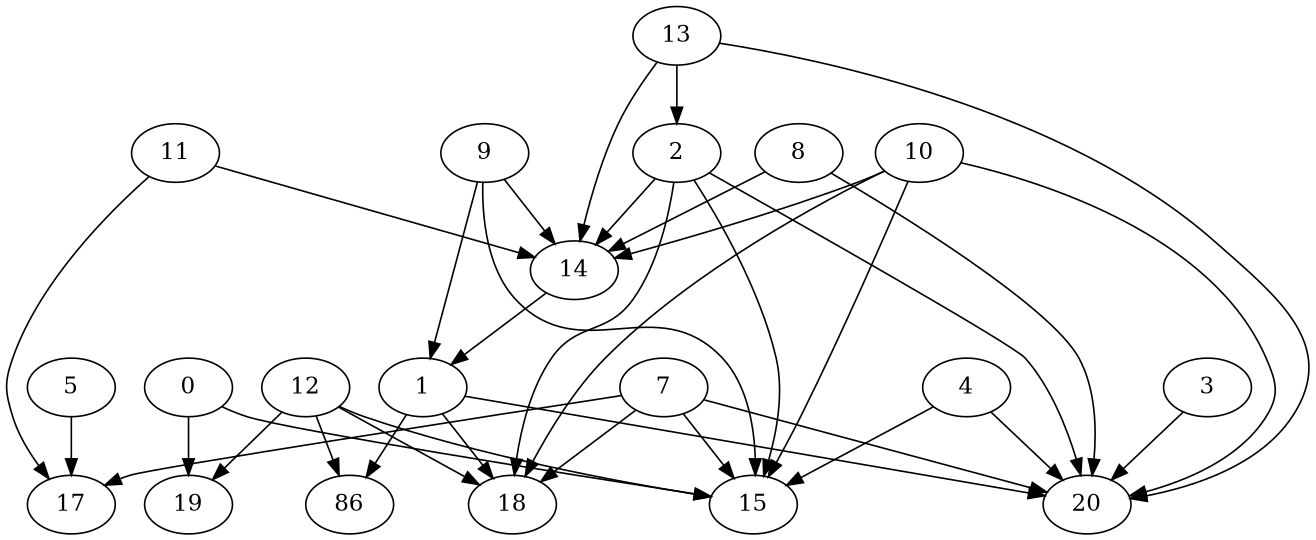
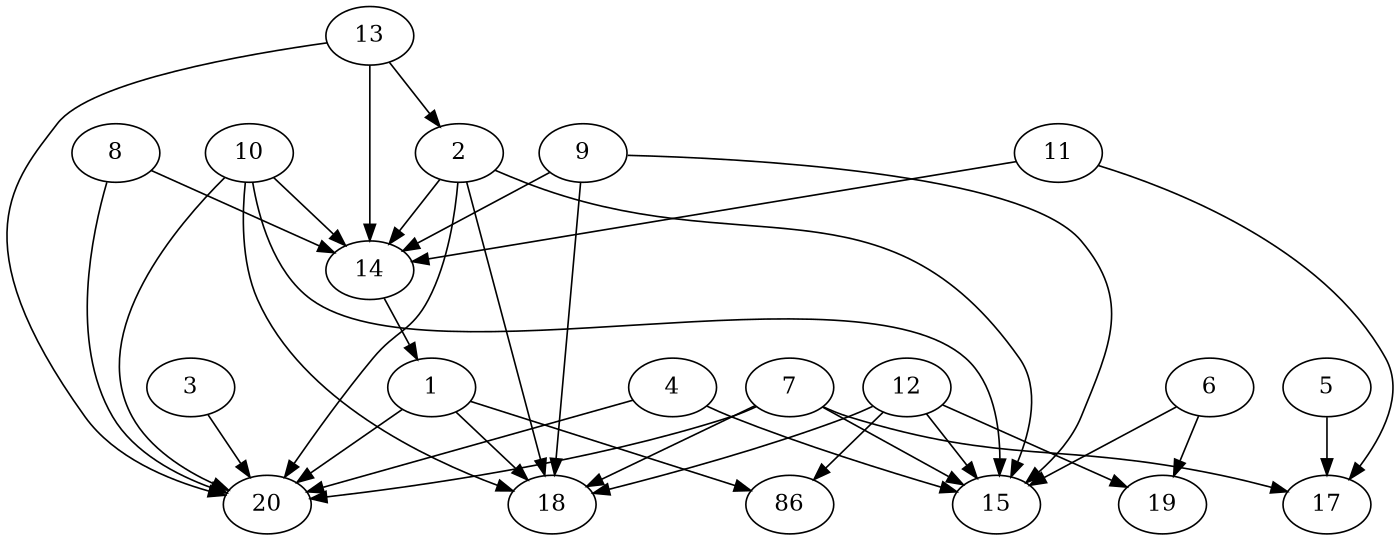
edge "9" -> "1": now "9" -> "18"
node "0": label "0" -> "6"
